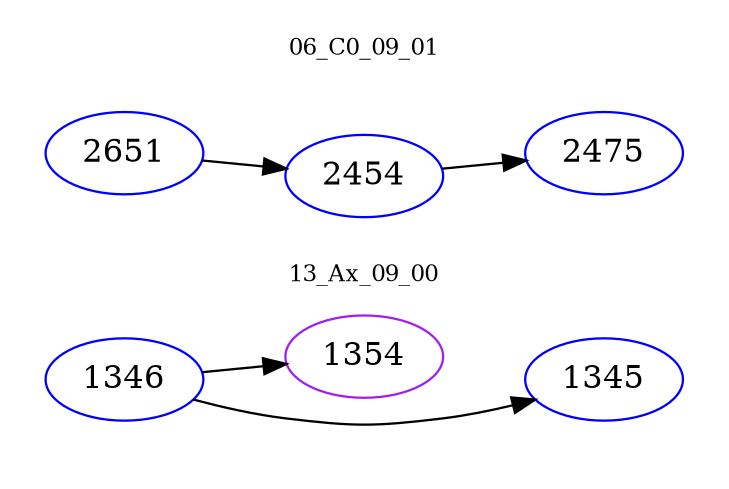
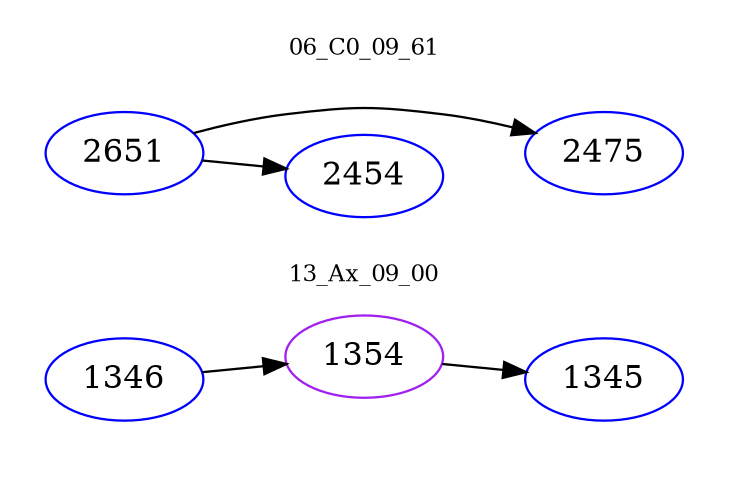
cluster "06_C0_09_01": label "06_C0_09_01" -> "06_C0_09_61"
edge "2454" -> "2475": now "2651" -> "2475"
edge "1346" -> "1345": now "1354" -> "1345"
